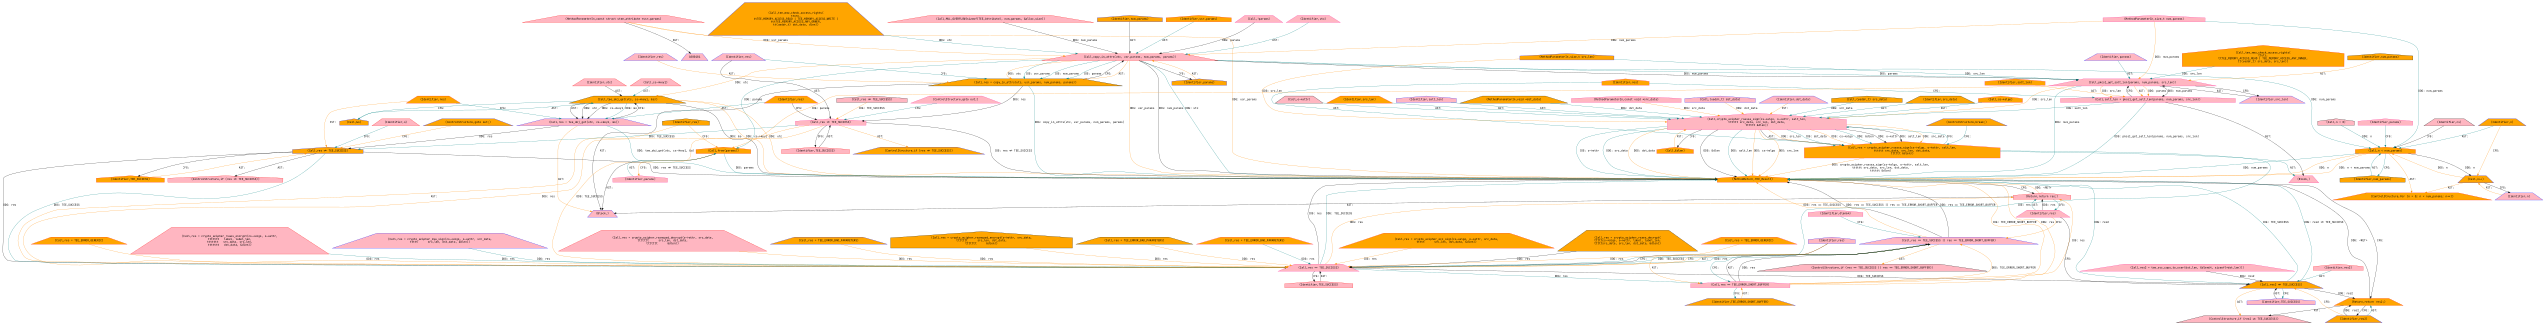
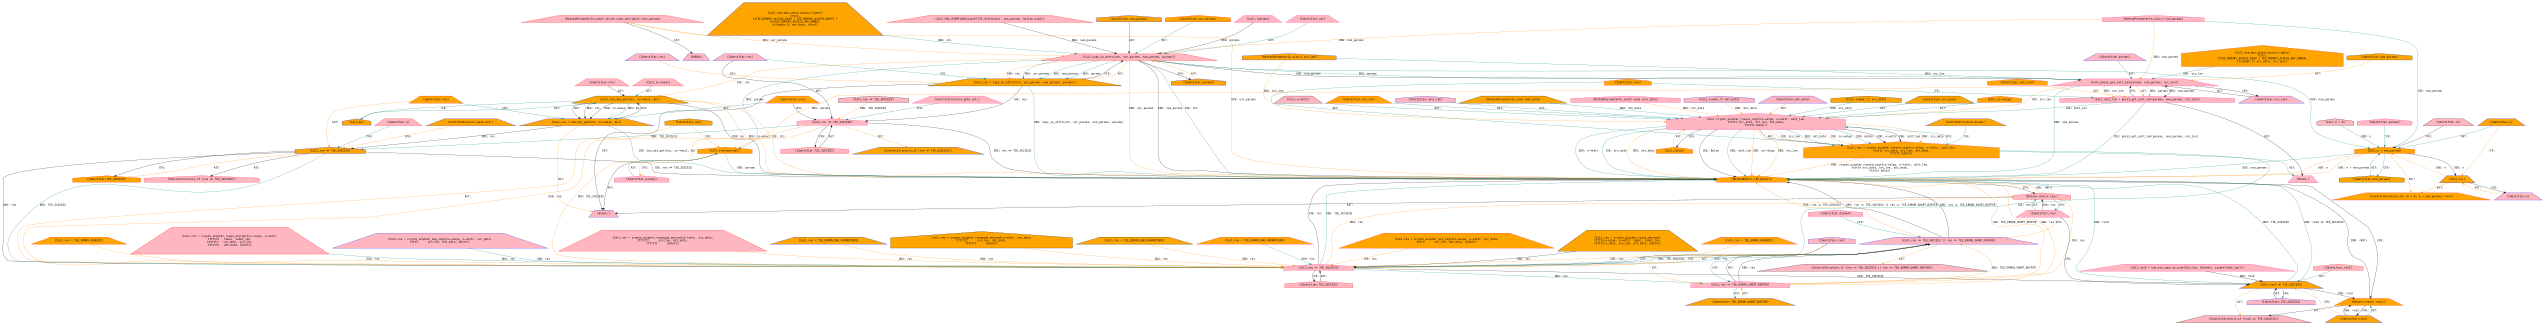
node "(Call,res = tee_obj_get(utc, cs->key1, &o))": fillcolor lightpink -> orange
node "(Call,res == TEE_SUCCESS)": shape trapezium -> house
